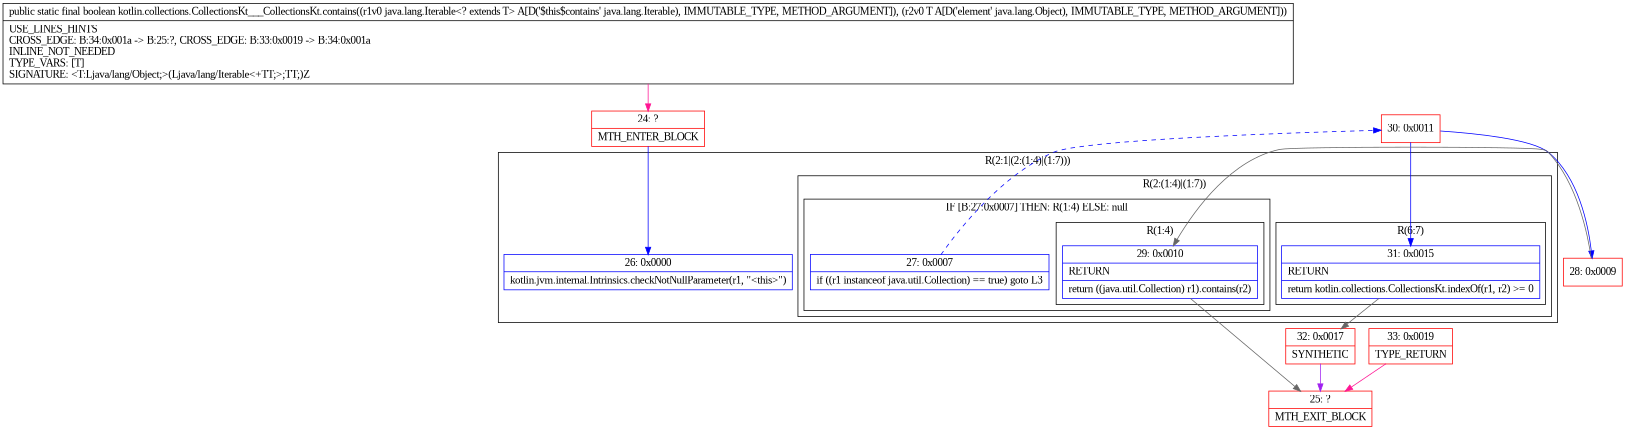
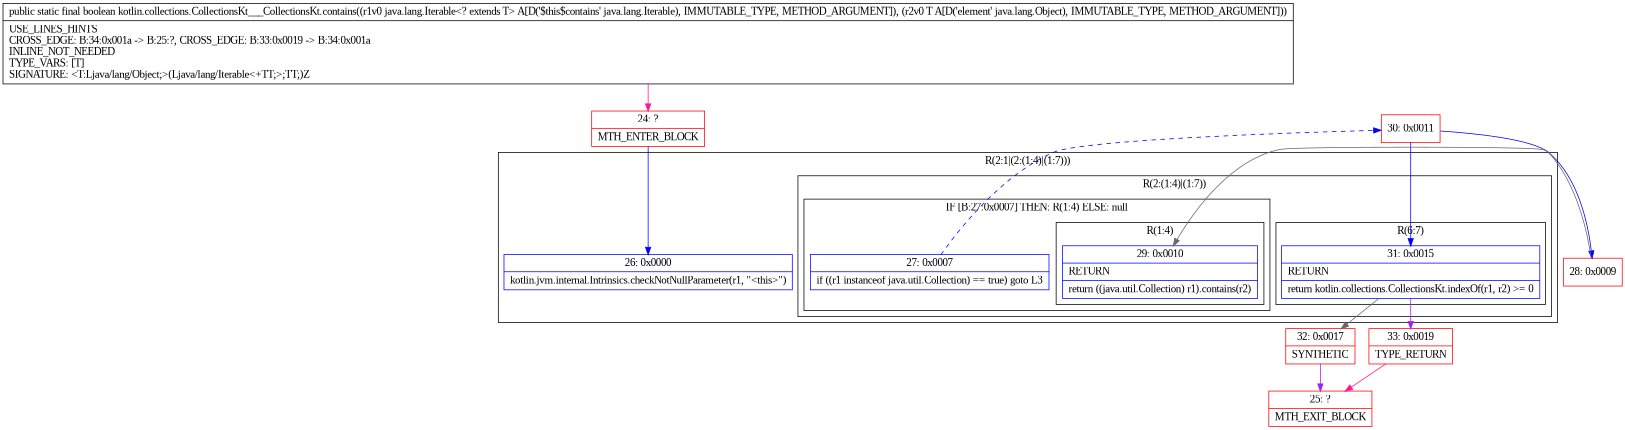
edge "31: 0x0015" -> "33: 0x0019": added
edge "29: 0x0010" -> "25: ?": removed
